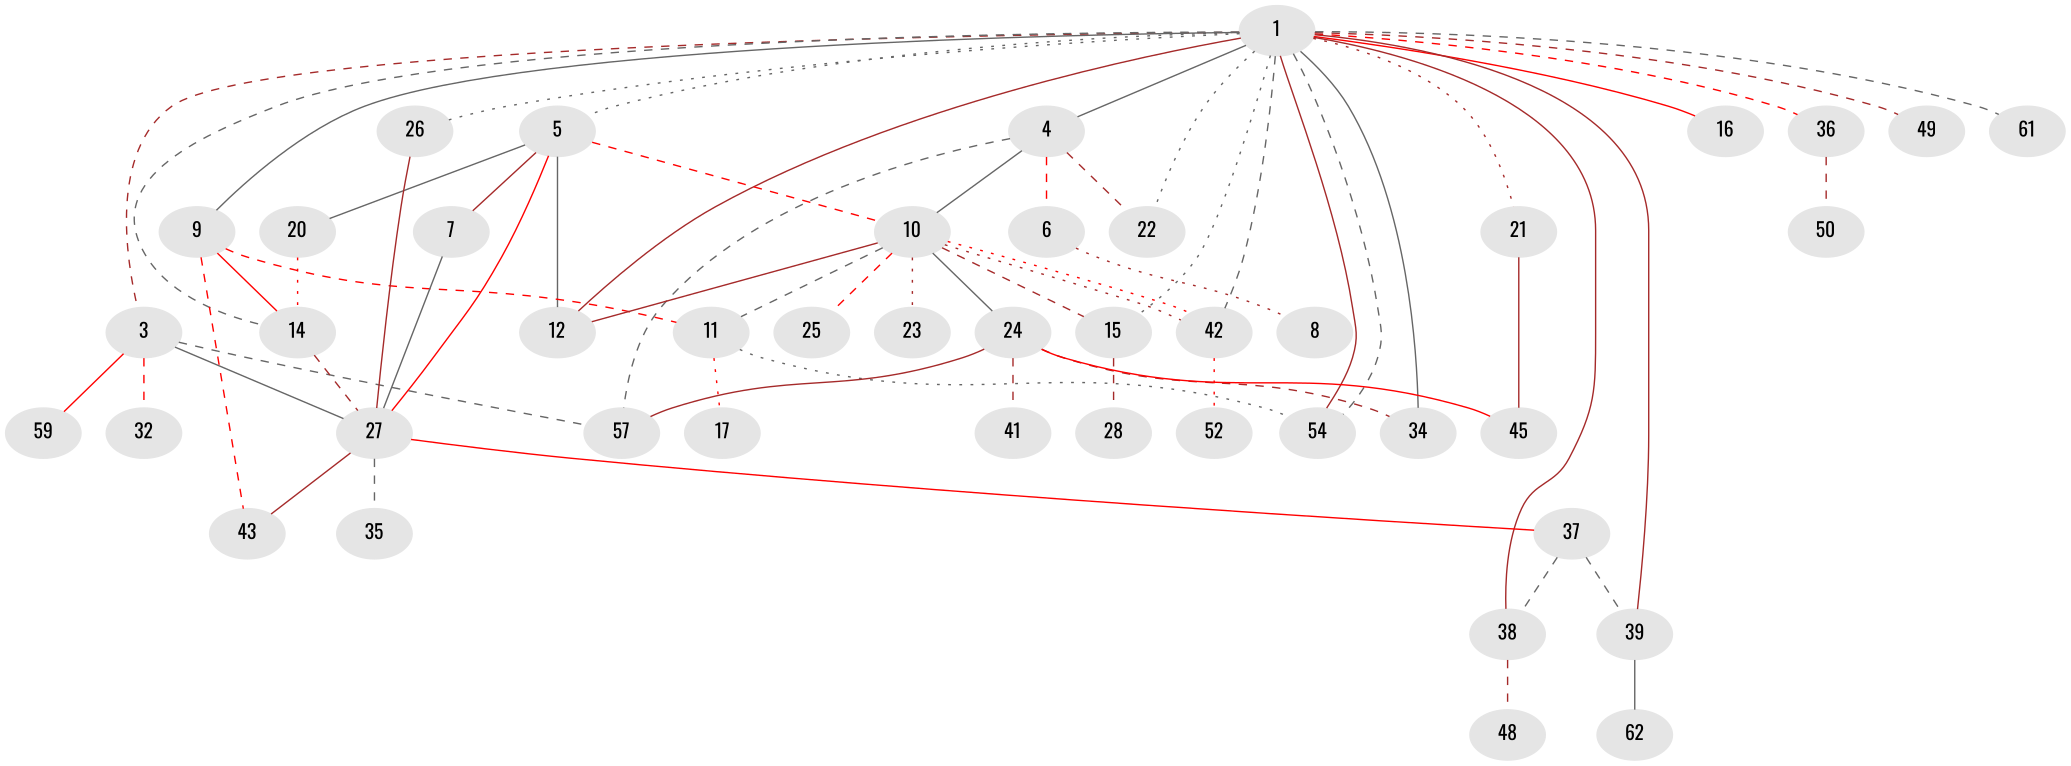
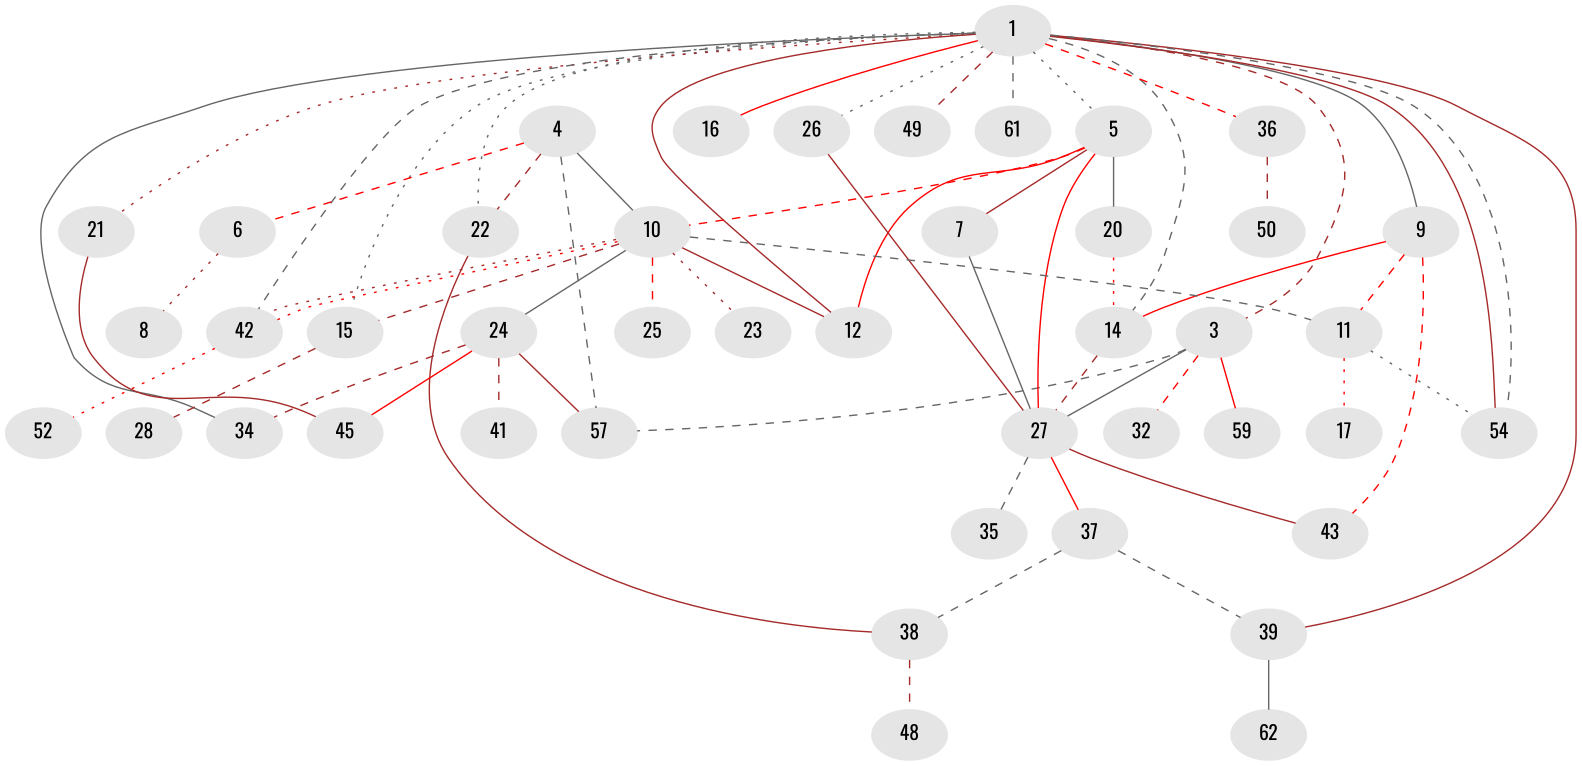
edge "1" -- "4": removed
edge "5" -- "12": color gray40 -> red
edge "1" -- "38": now "22" -- "38"
